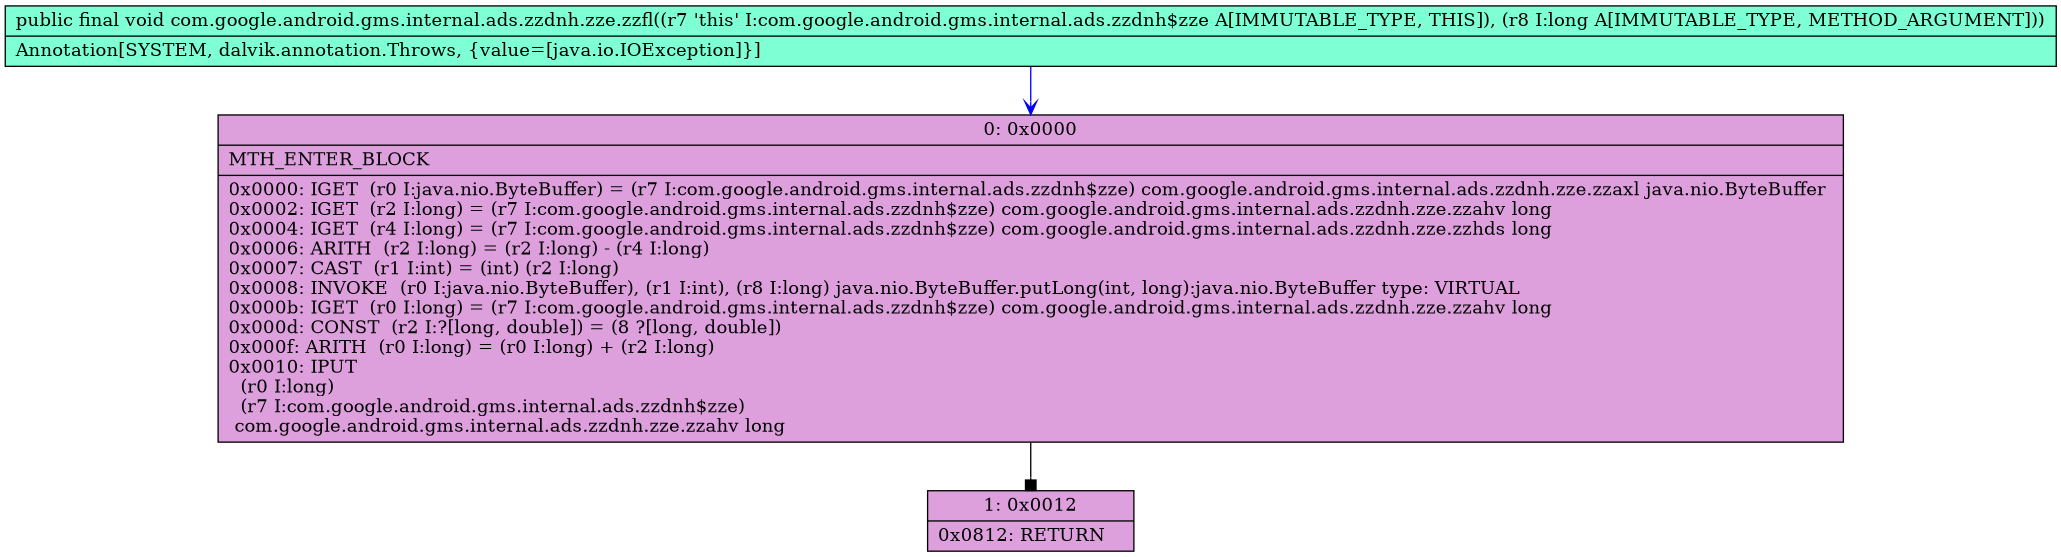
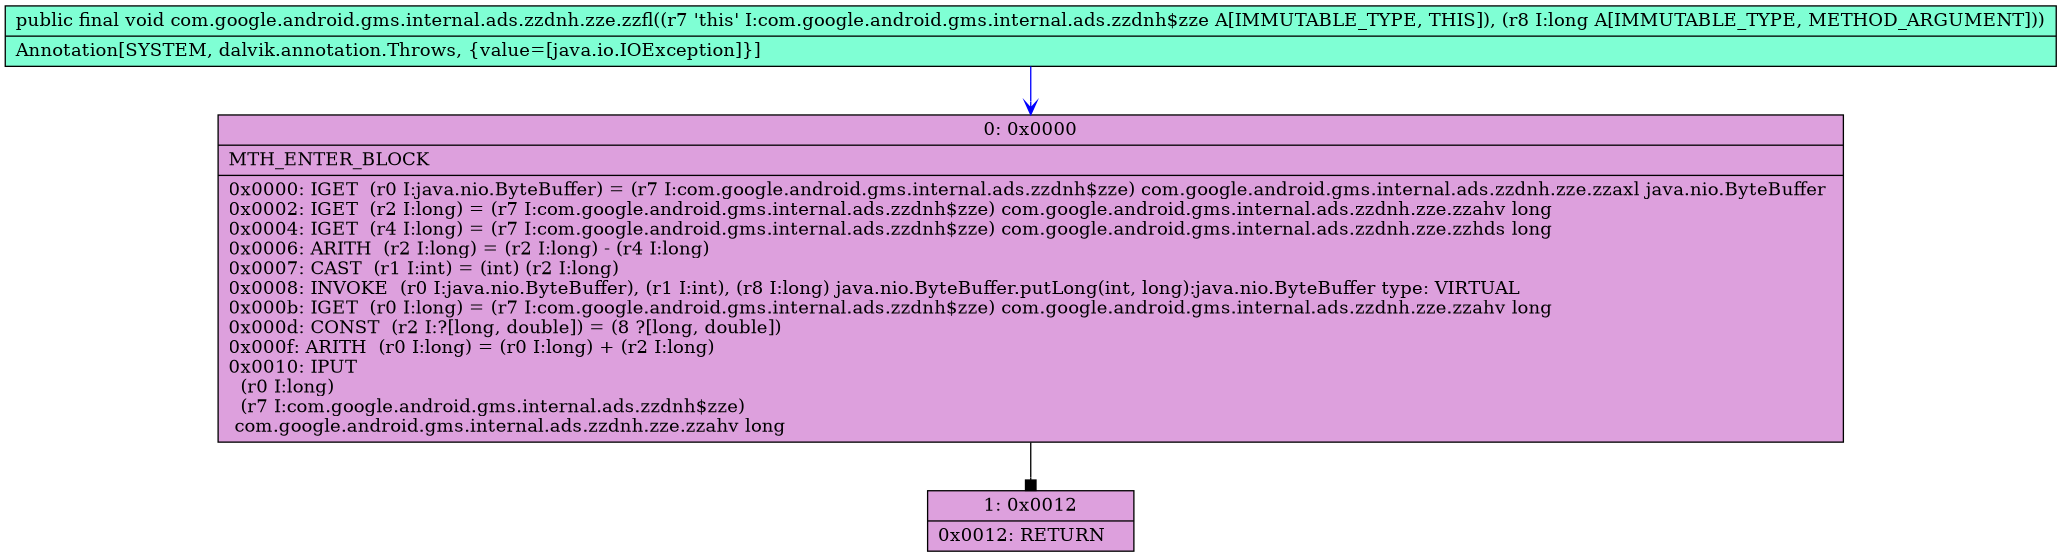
node "1: 0x0012": text "0x0812: RETURN" -> "0x0012: RETURN"
